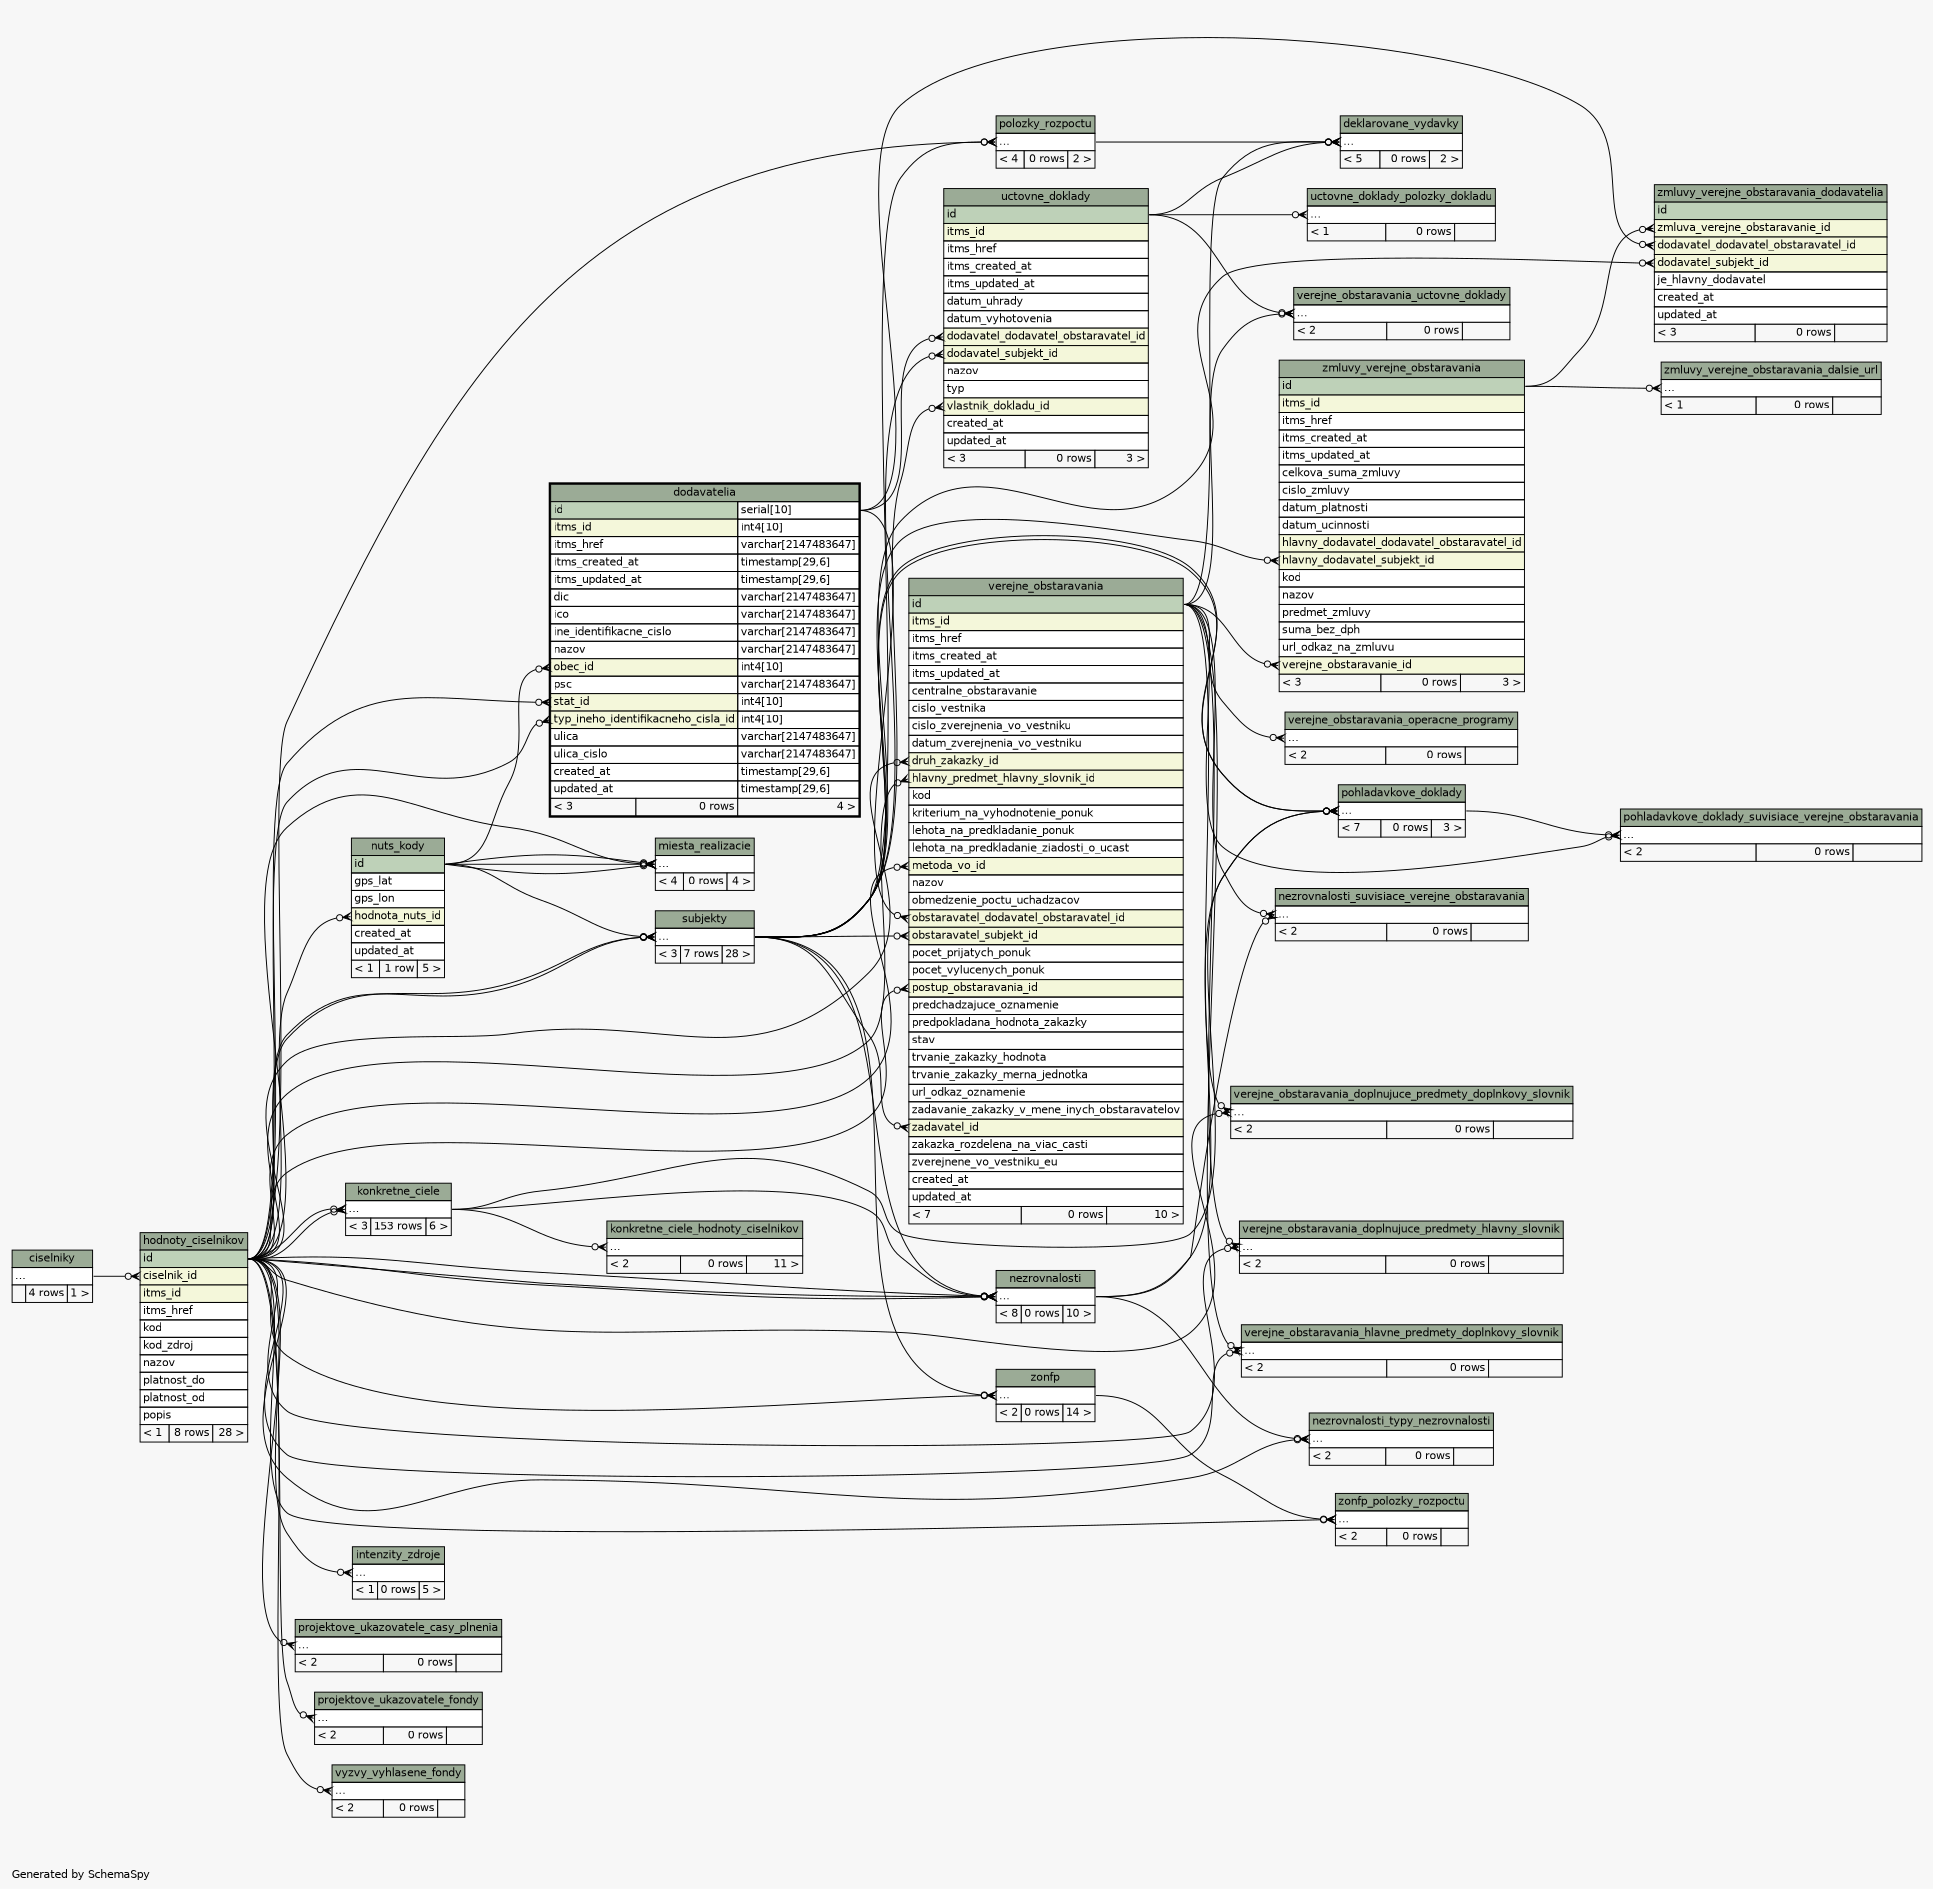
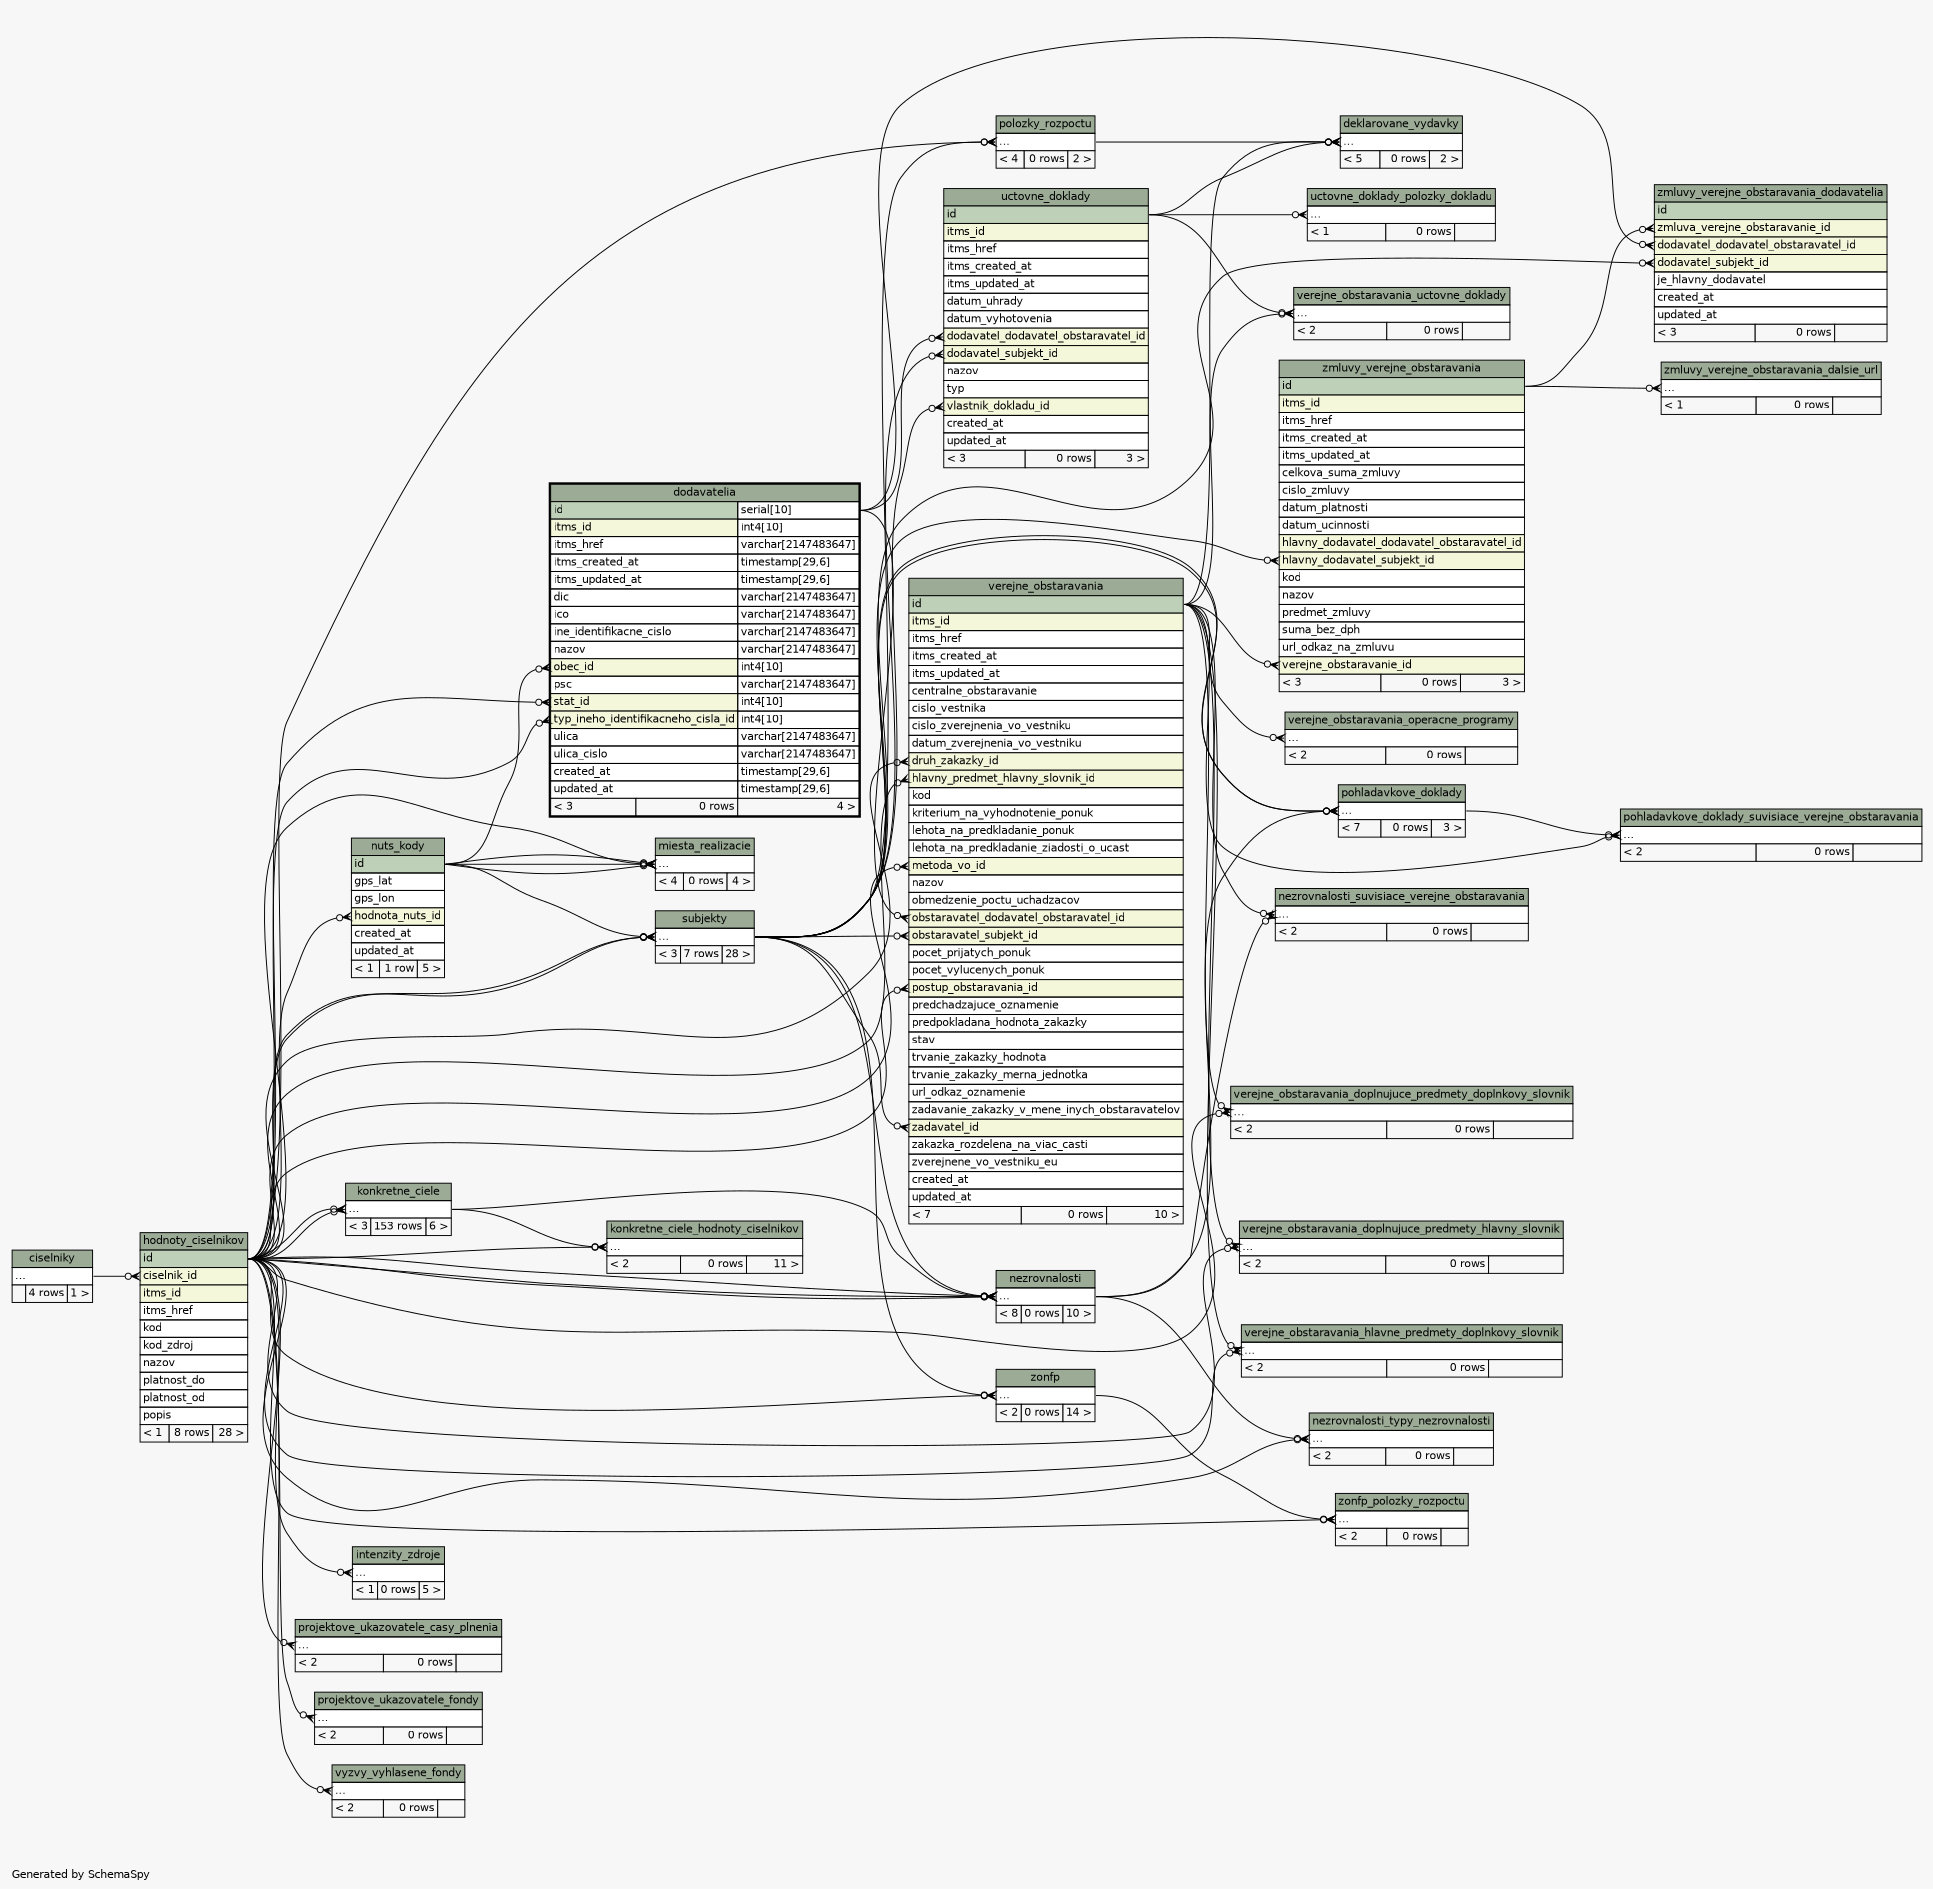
edge "konkretne_ciele" -> "pohladavkove_doklady": removed
edge "hodnoty_ciselnikov" -> "konkretne_ciele_hodnoty_ciselnikov": added
